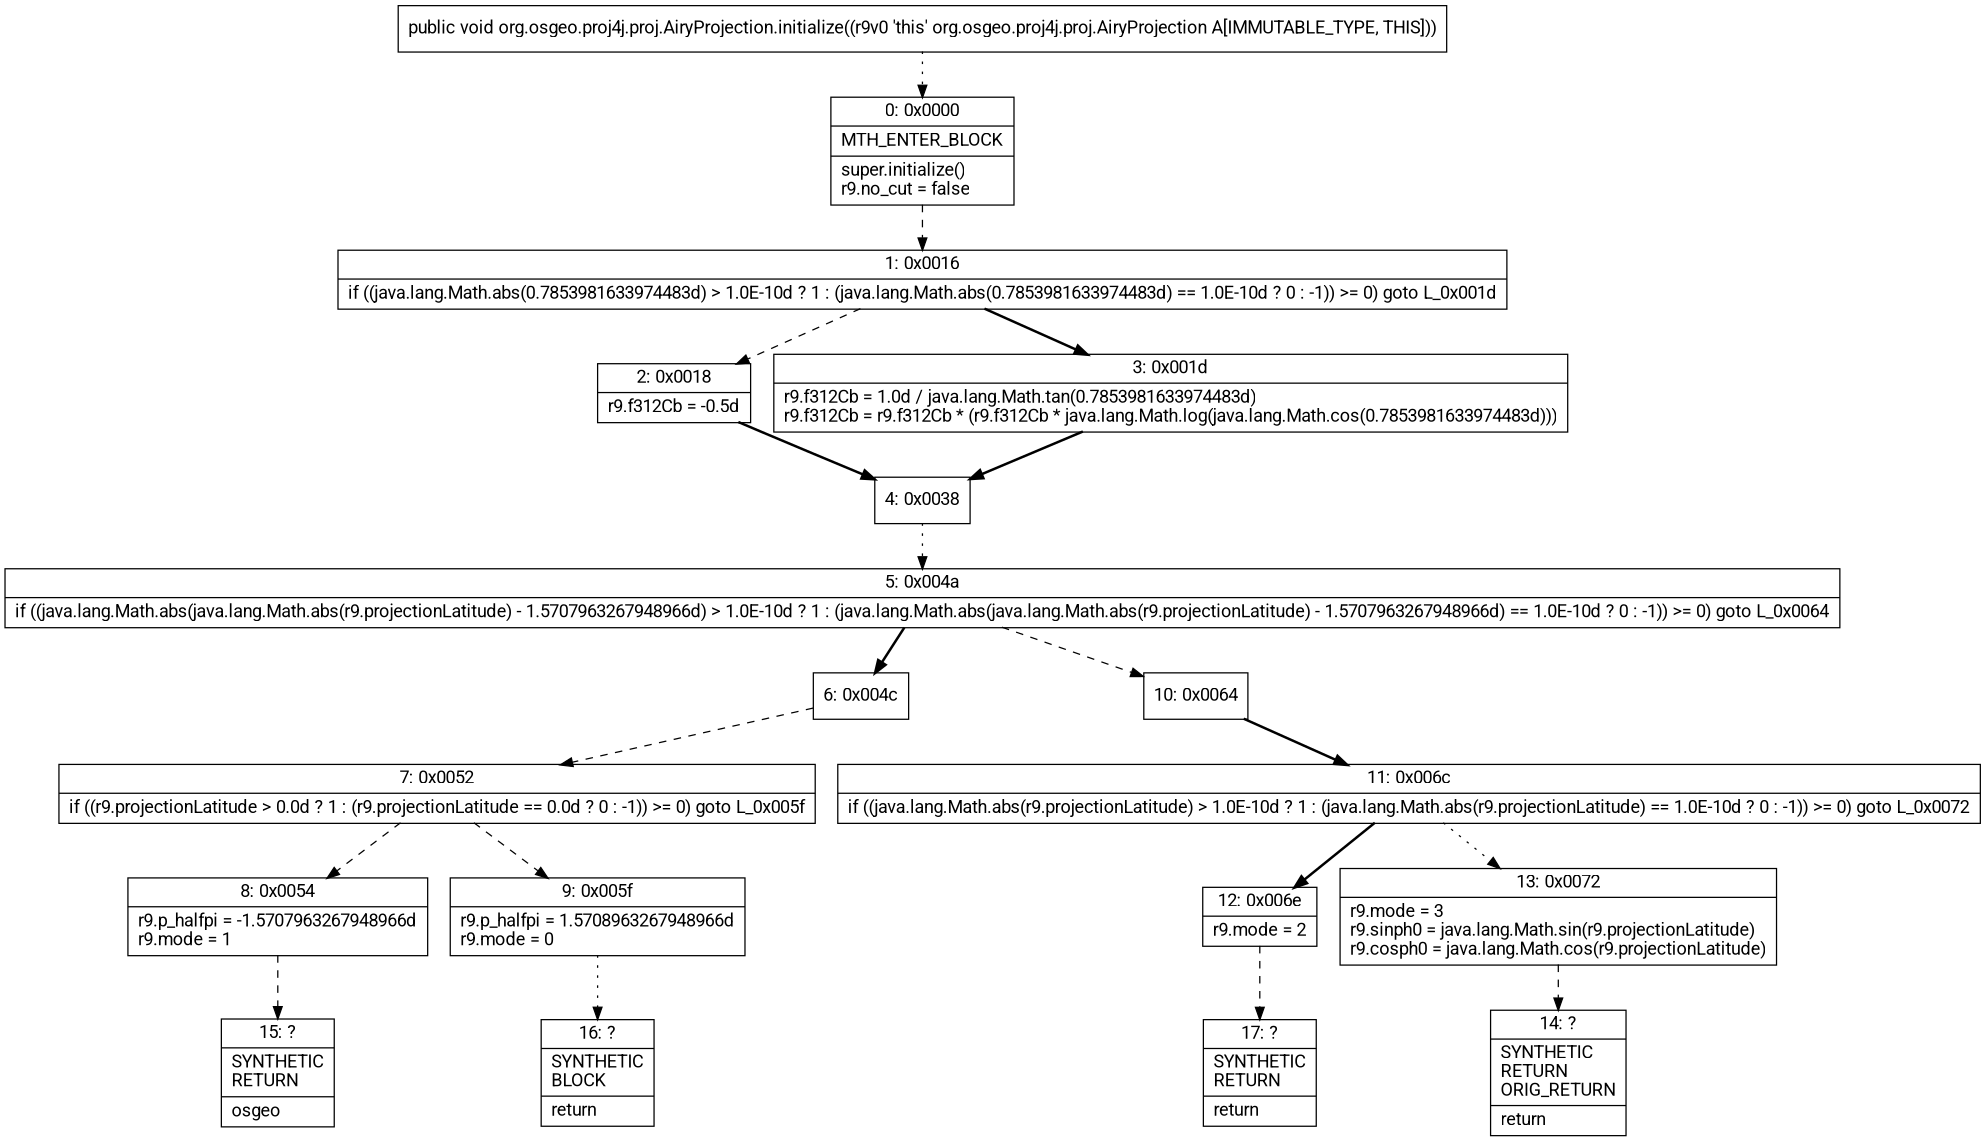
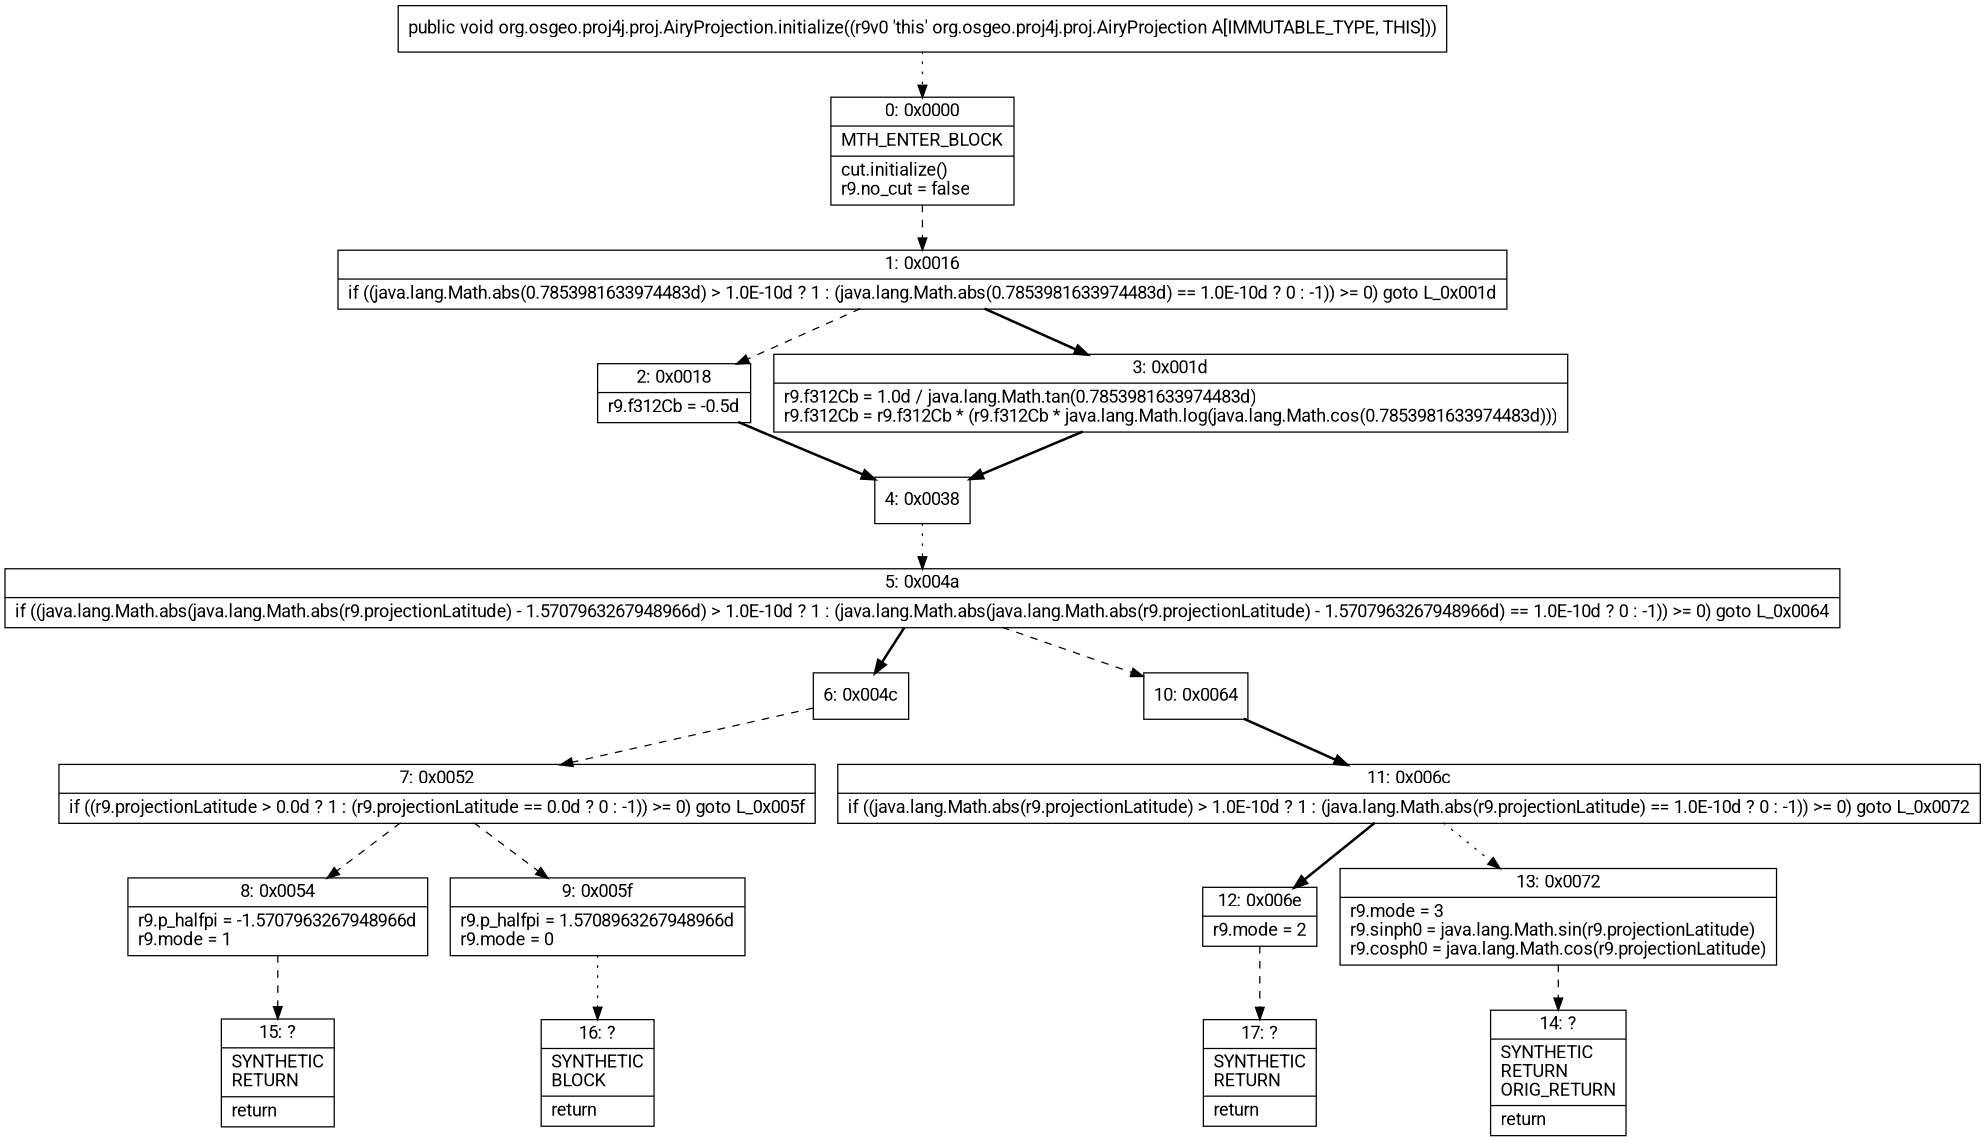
node "0: 0x0000": text "super.initialize()" -> "cut.initialize()"
node "15: ?": text "osgeo" -> "return"
